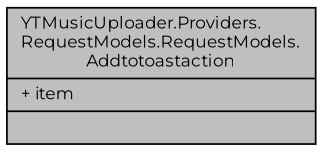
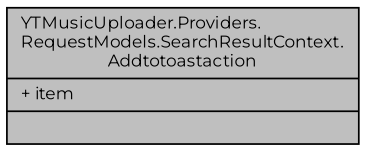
node "YTMusicUploader.Providers.": text "RequestModels.RequestModels." -> "RequestModels.SearchResultContext."
